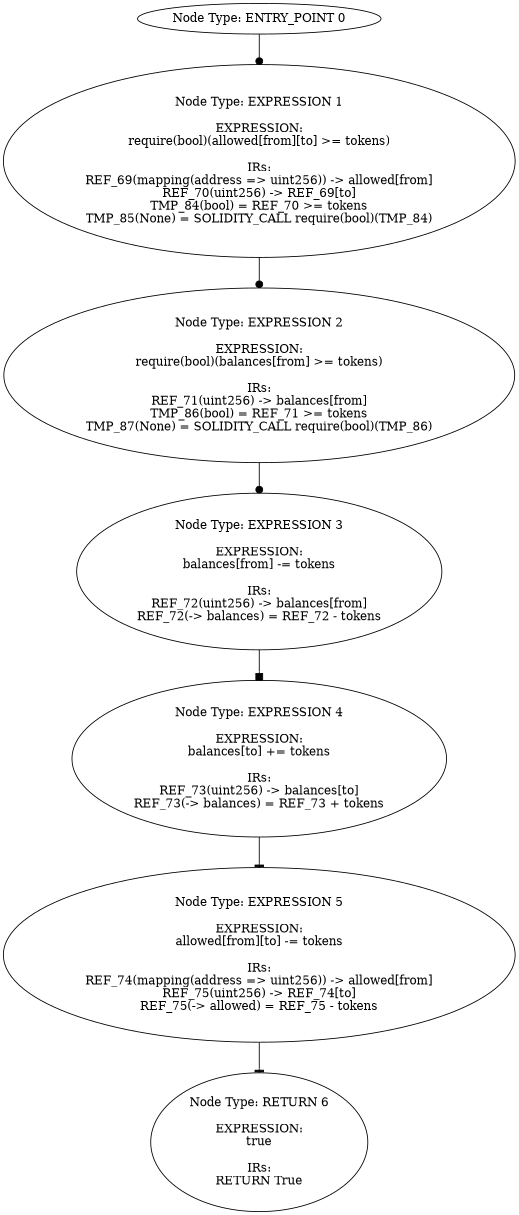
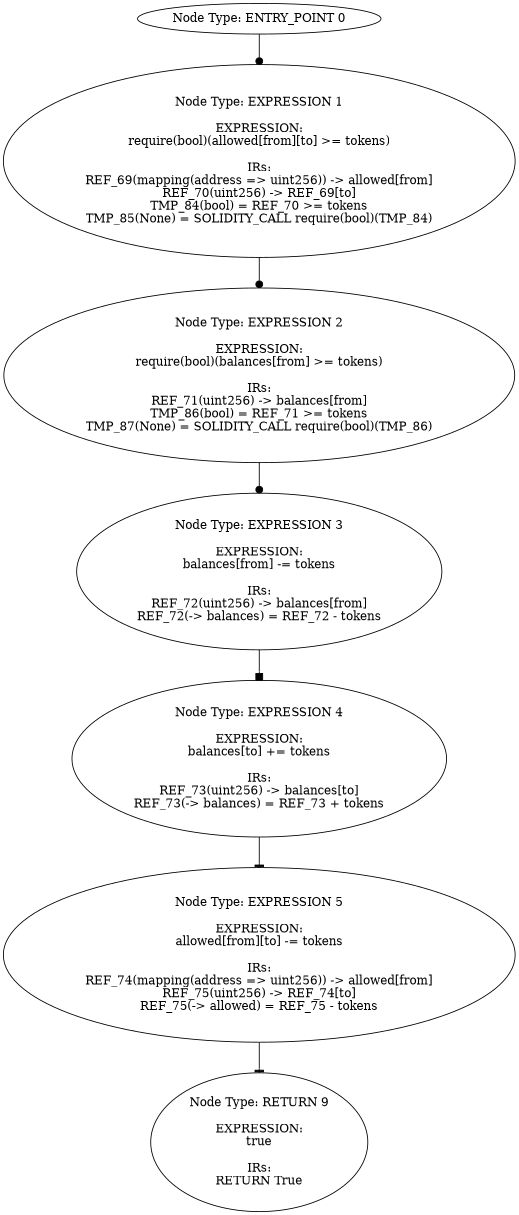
node "Node Type: RETURN 6 EXPRESSION: true IRs: RETURN True": label "Node Type: RETURN 6 EXPRESSION: true IRs: RETURN True" -> "Node Type: RETURN 9 EXPRESSION: true IRs: RETURN True"
